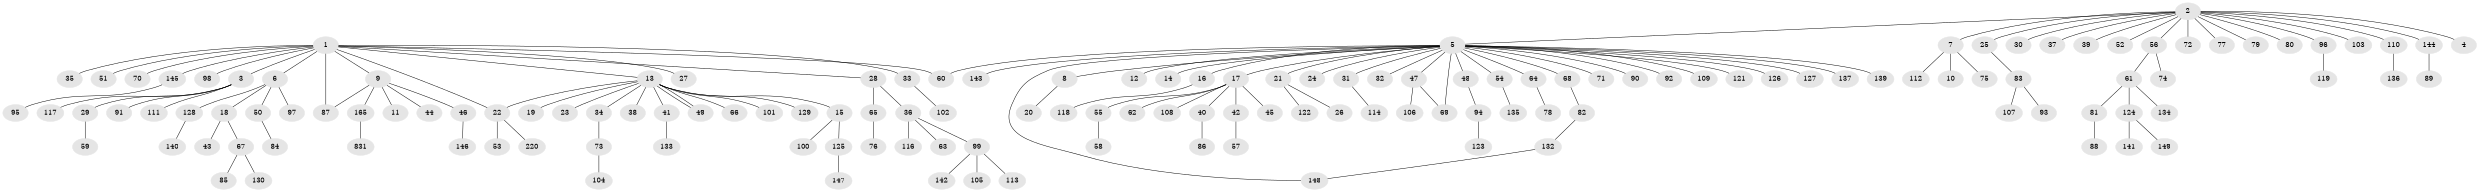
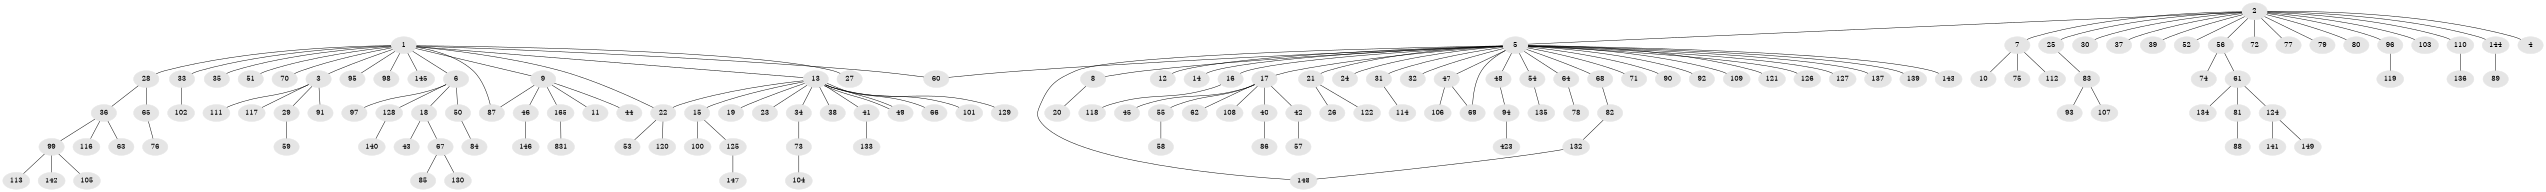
edge "145" -- "95": now "1" -- "95"
node "220": label "220" -> "120"
node "123": label "123" -> "423"
